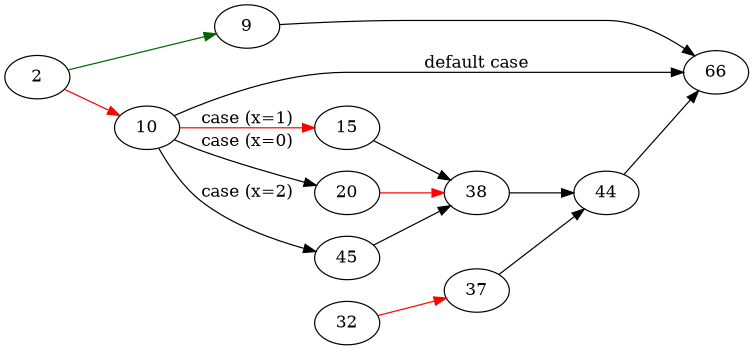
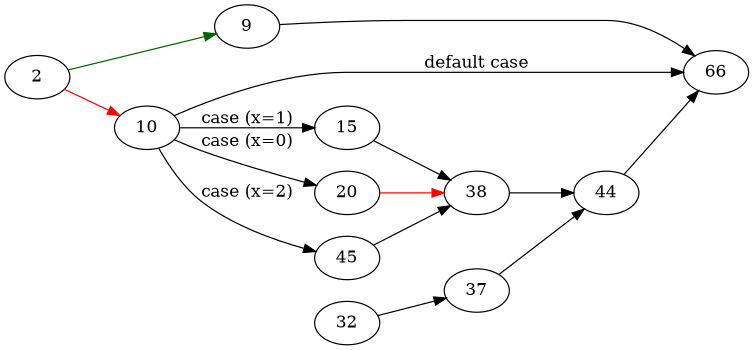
edge "10" -> "15": color red -> black
edge "32" -> "37": color red -> black
